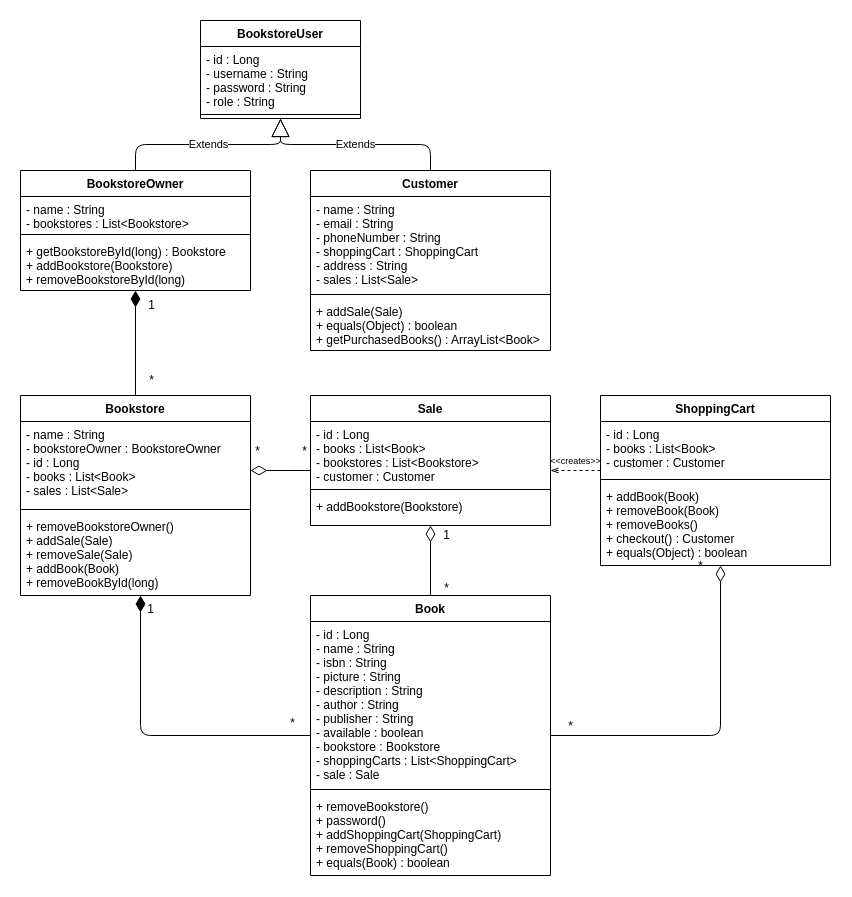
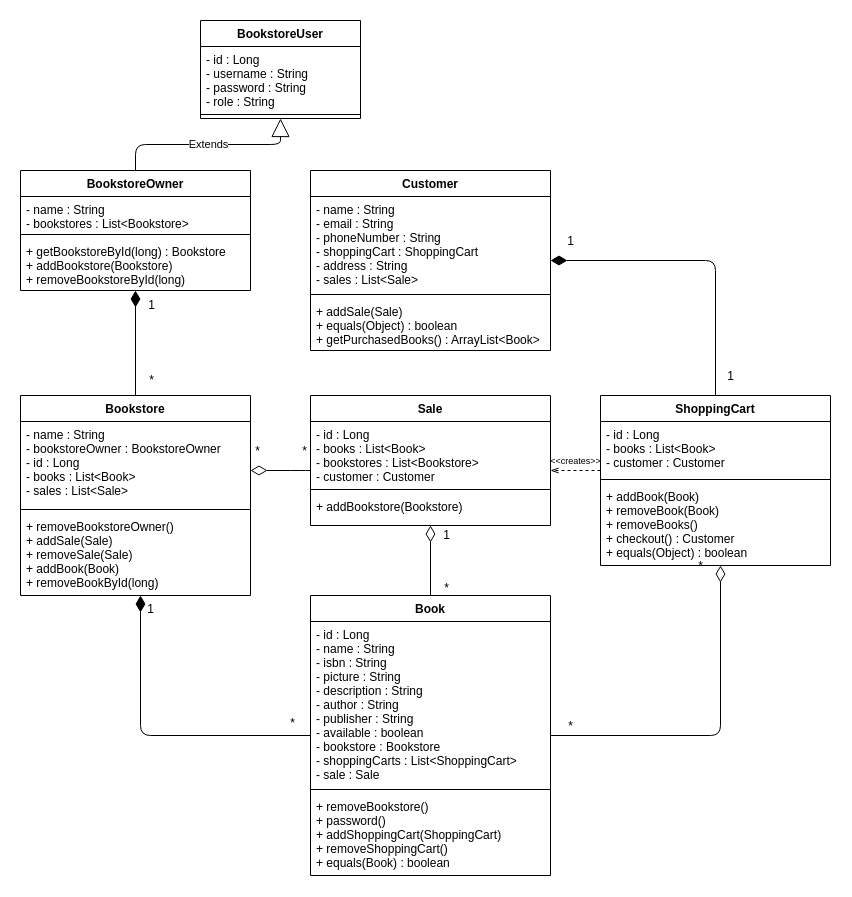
edge "Customer" -> "BookstoreUser": removed, label "Extends"
edge "ShoppingCart" -> "Customer": added, labels "1", "1"
